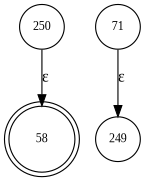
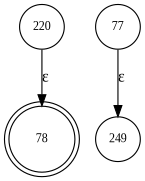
node "250": label "250" -> "220"
node "71": label "71" -> "77"
node "58": label "58" -> "78"
